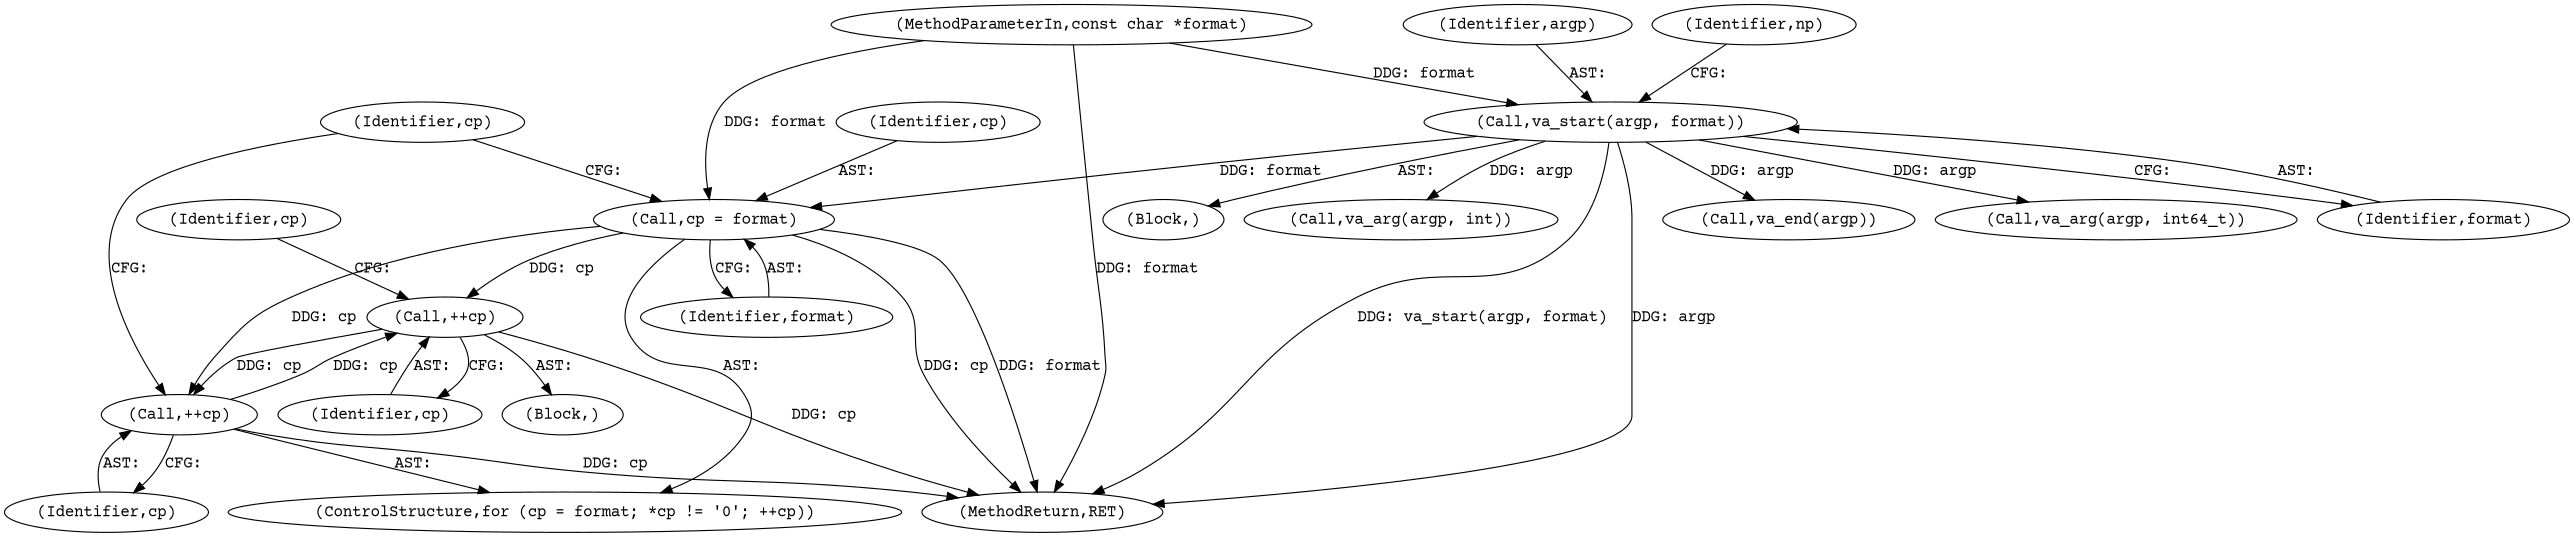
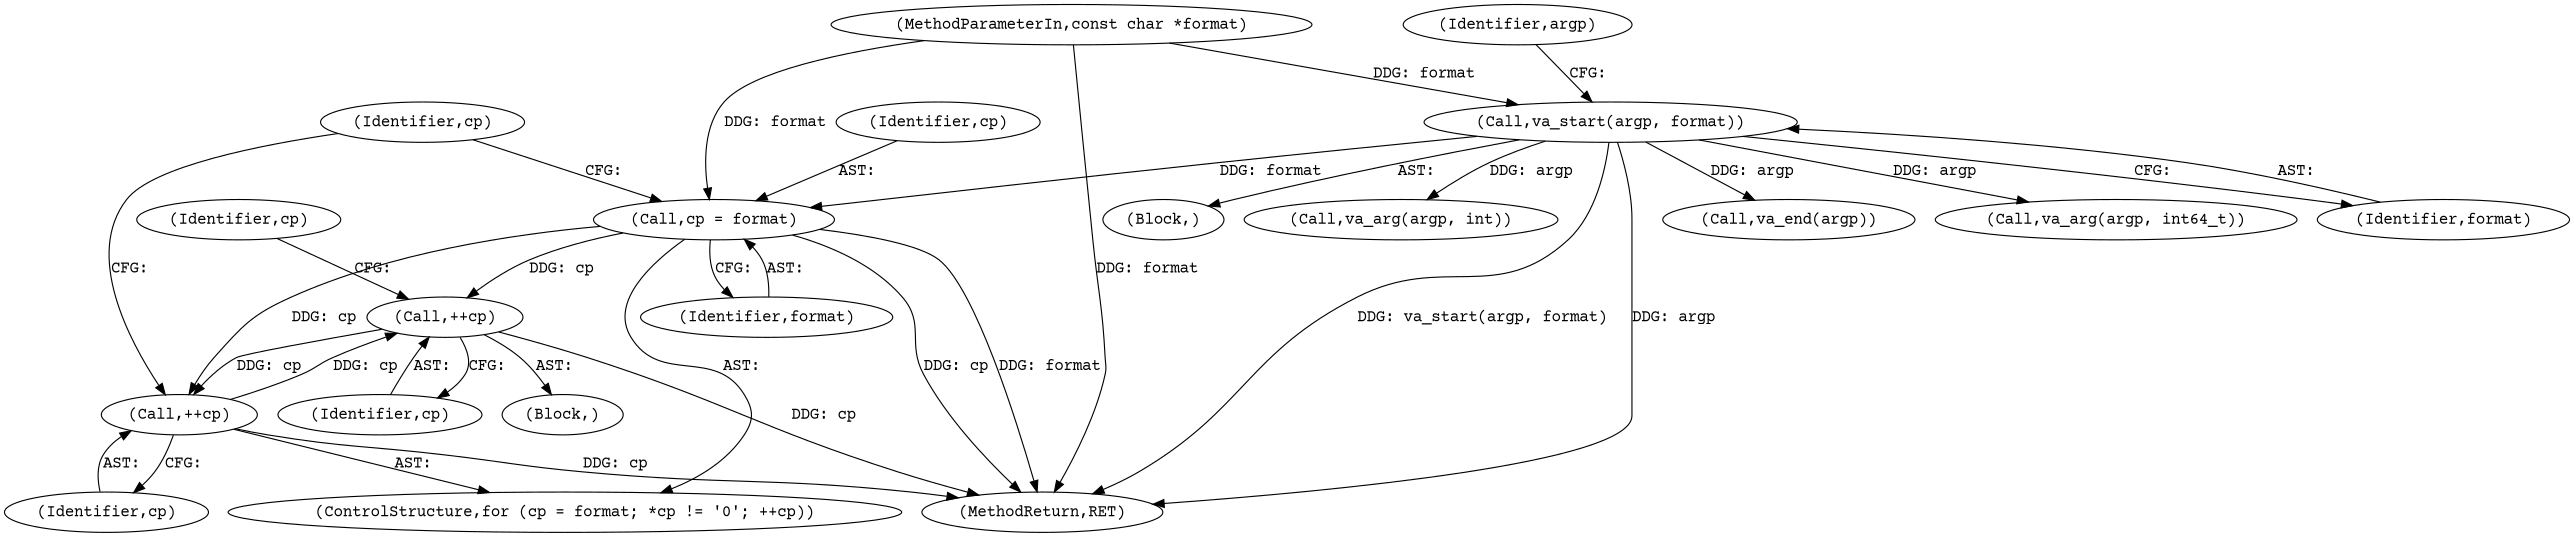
node "(Identifier,np)": removed
edge "(Identifier,argp)" -> "(Call,va_start(argp, format))": label "AST: " -> "CFG: "
